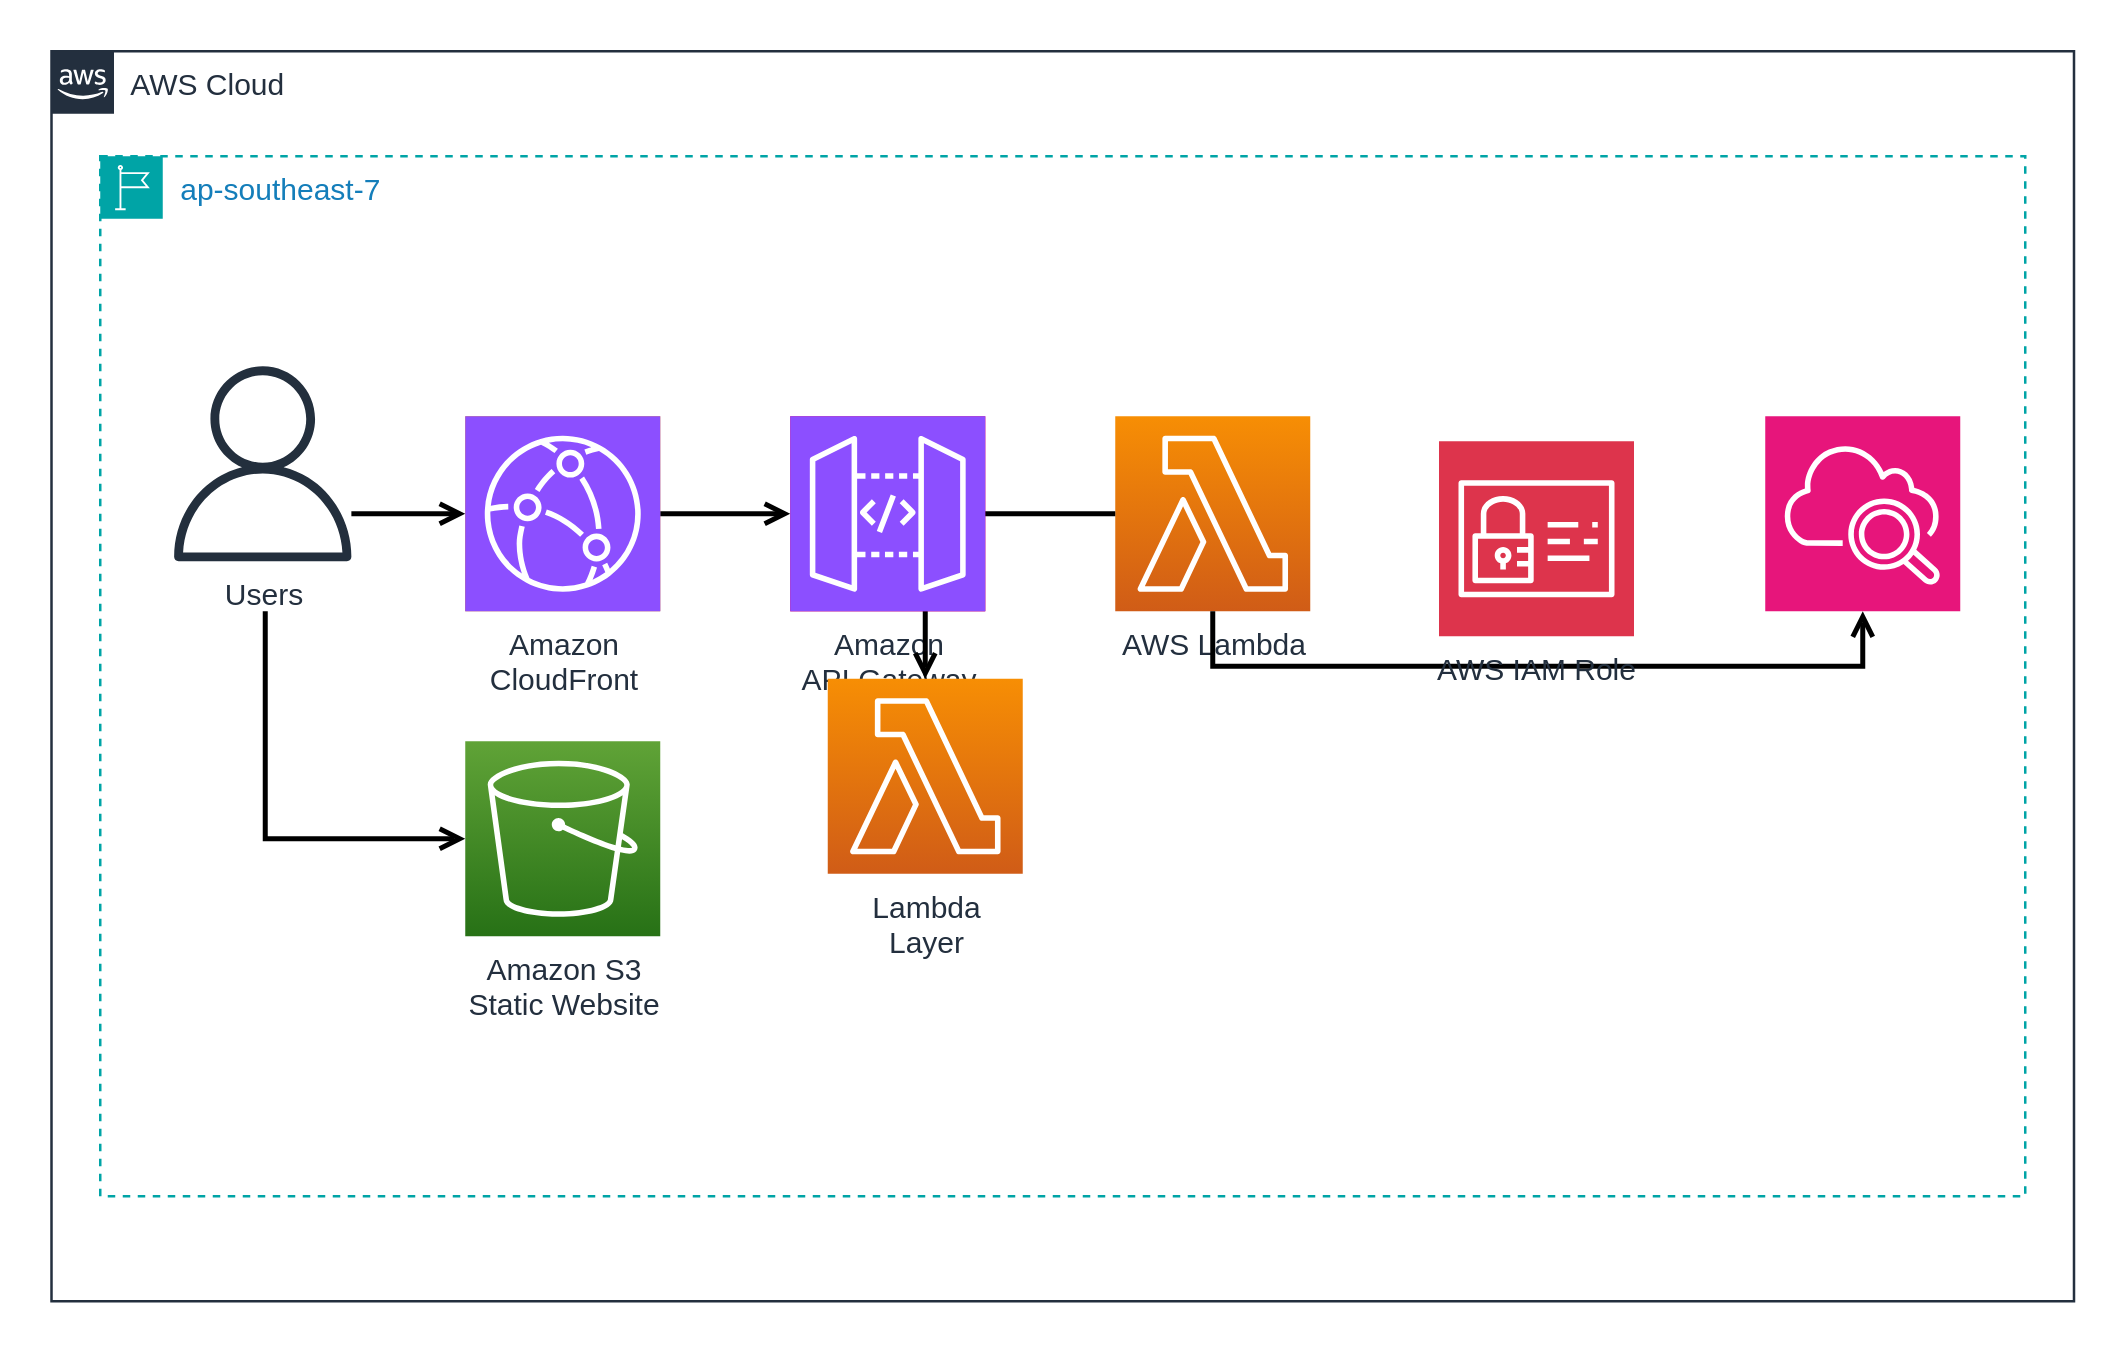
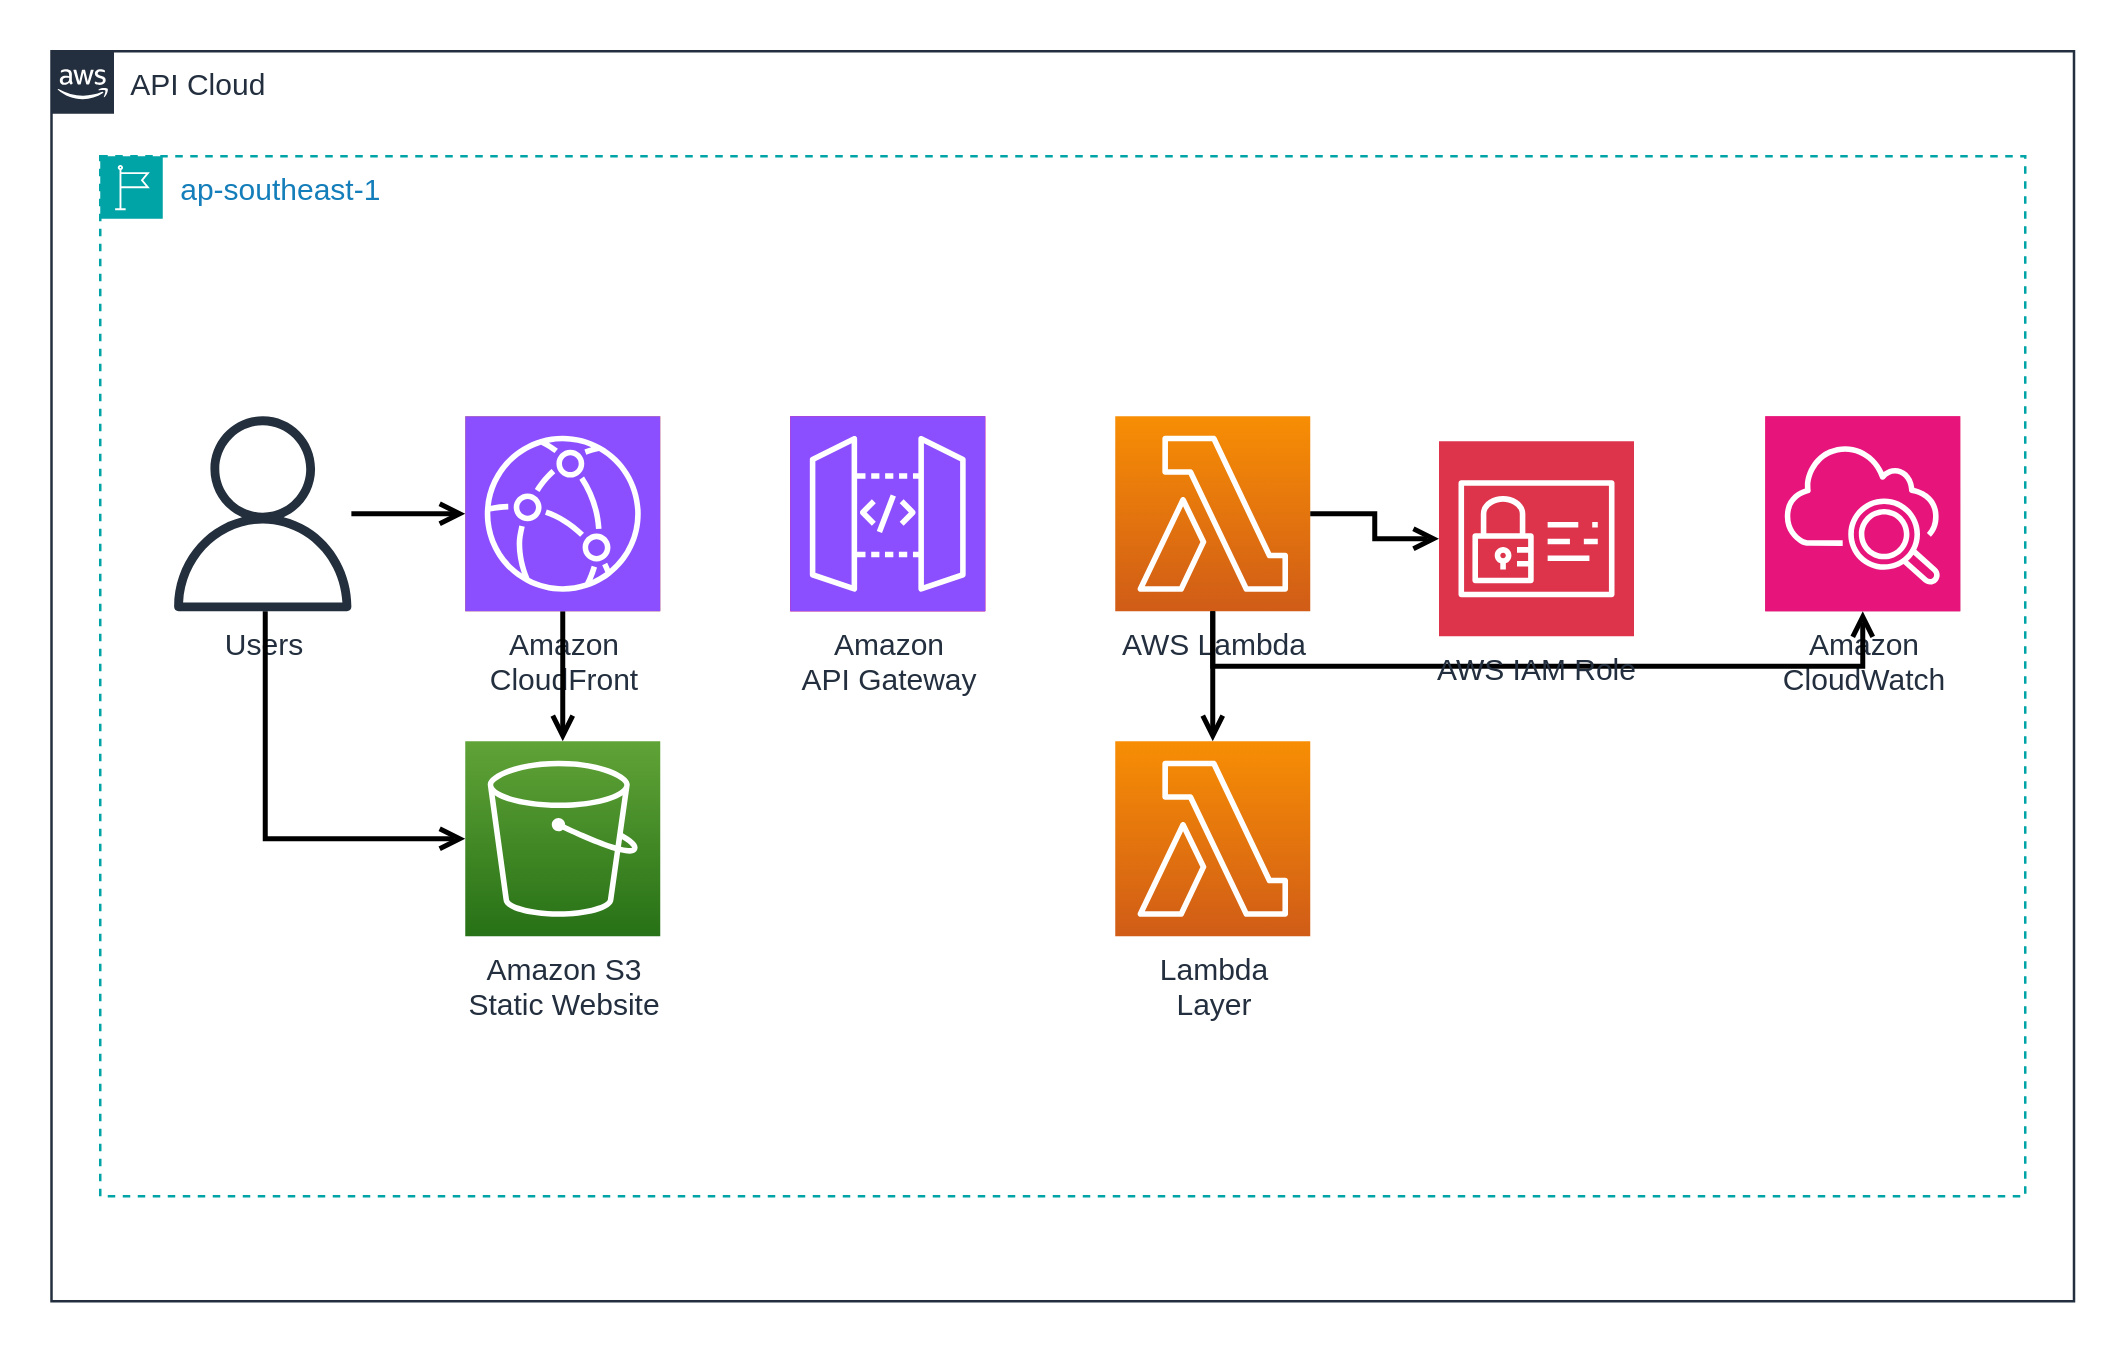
node "AWS Cloud": label "AWS Cloud" -> "API Cloud"
node "ap-southeast-7": label "ap-southeast-7" -> "ap-southeast-1"
node "Users": moved (263, 464) -> (263, 514)
edge "Amazon CloudFront" -> "Amazon API Gateway": now "Amazon CloudFront" -> "Amazon S3 Static Website"
edge "AWS Lambda" -> "AWS IAM Role": added
node "Amazon CloudWatch": added
node "Lambda Layer": moved (925, 776) -> (1213, 839)
